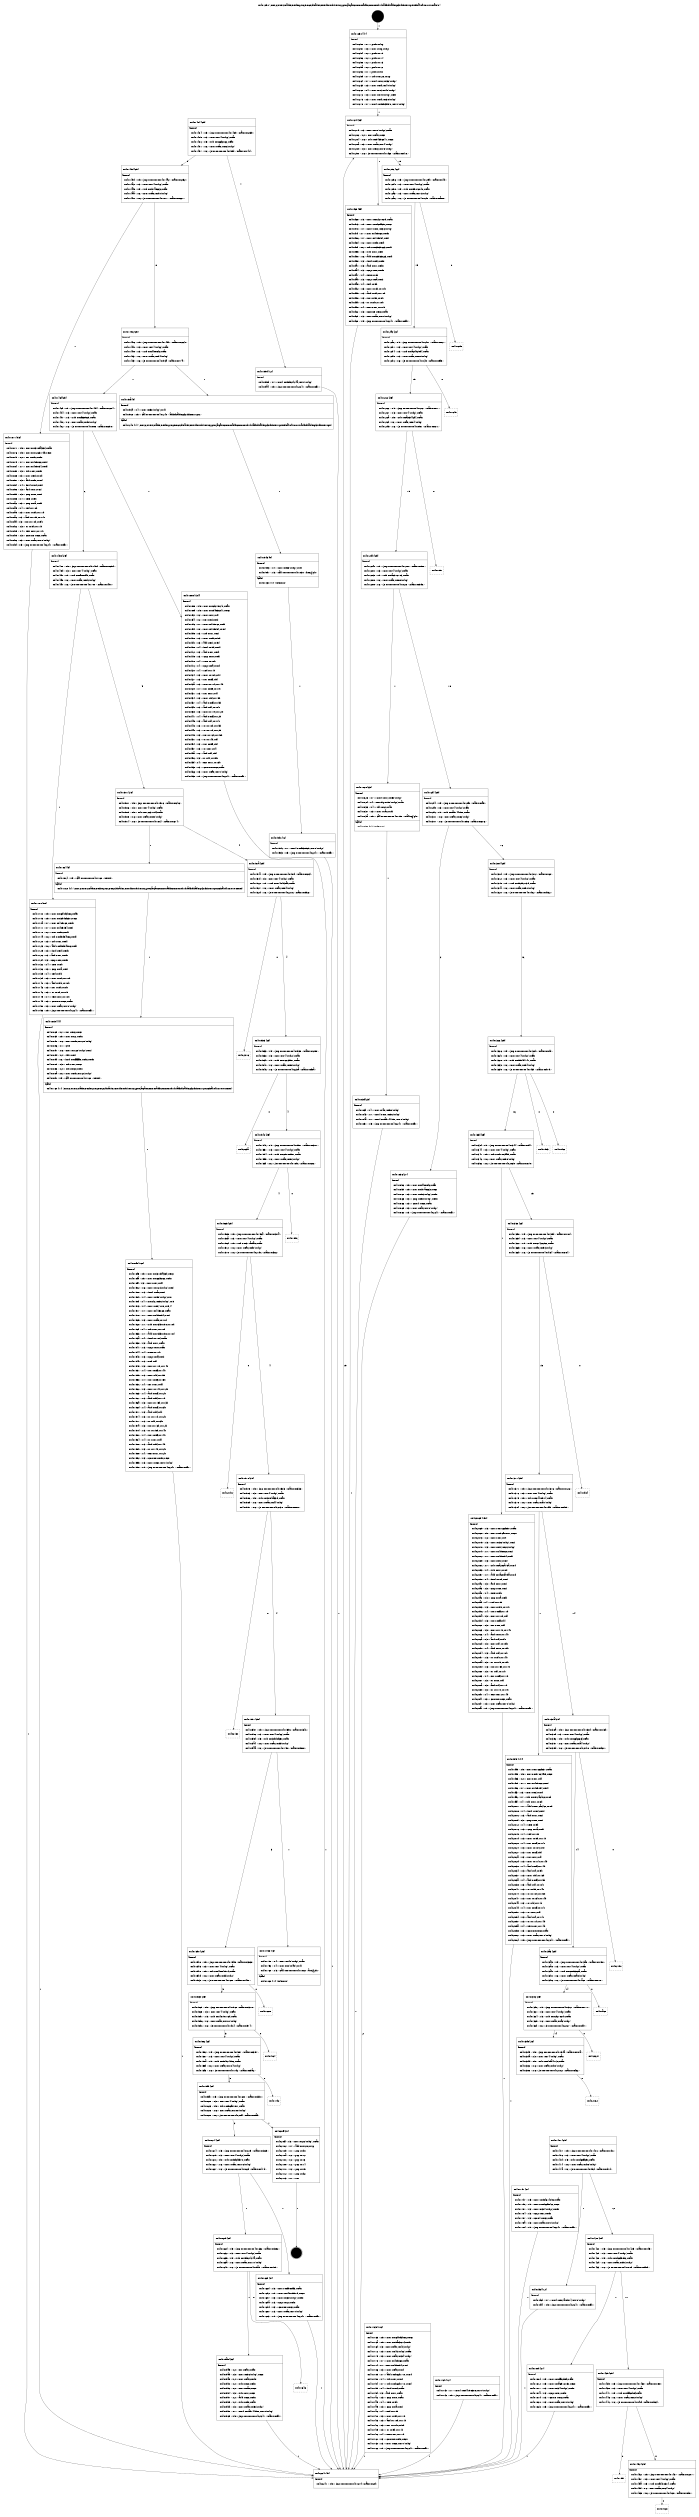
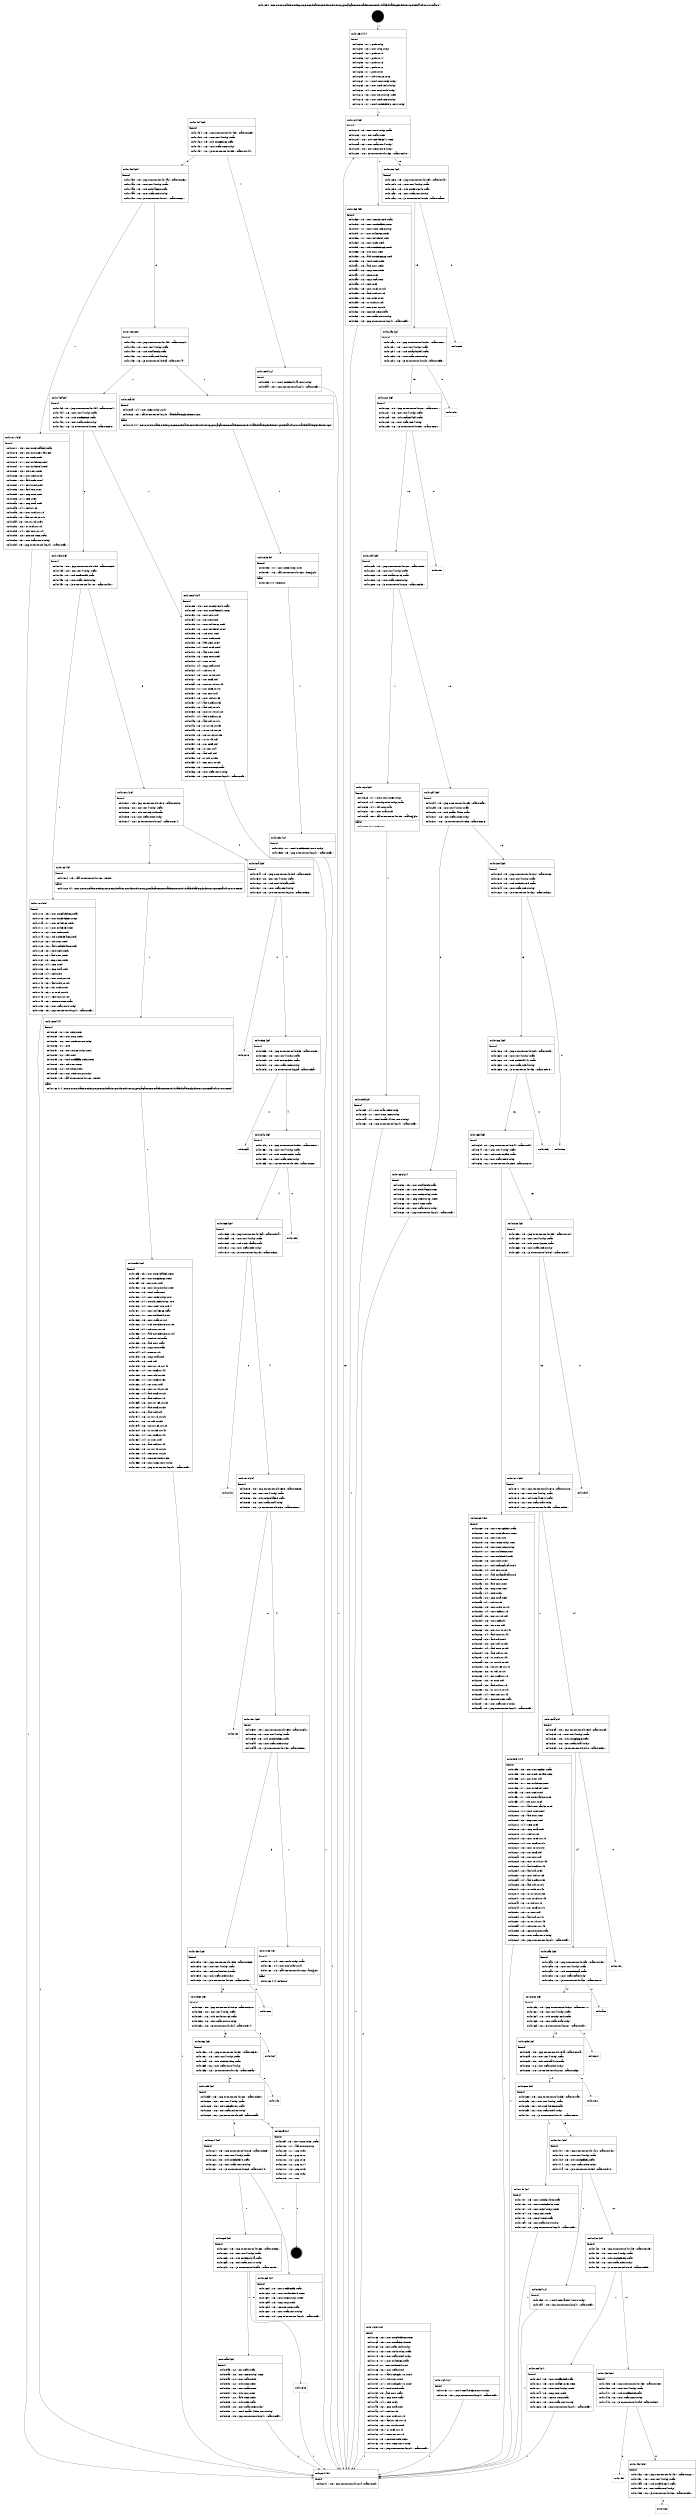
edge "0x401326 [25]" -> "0x401d82": now "0x40130d [25]" -> "0x401d82"
node "0x4013ee [25]": added
edge "0x4016cd [27]" -> "0x402241 [5]": now "0x401646" -> "0x402241 [5]"
